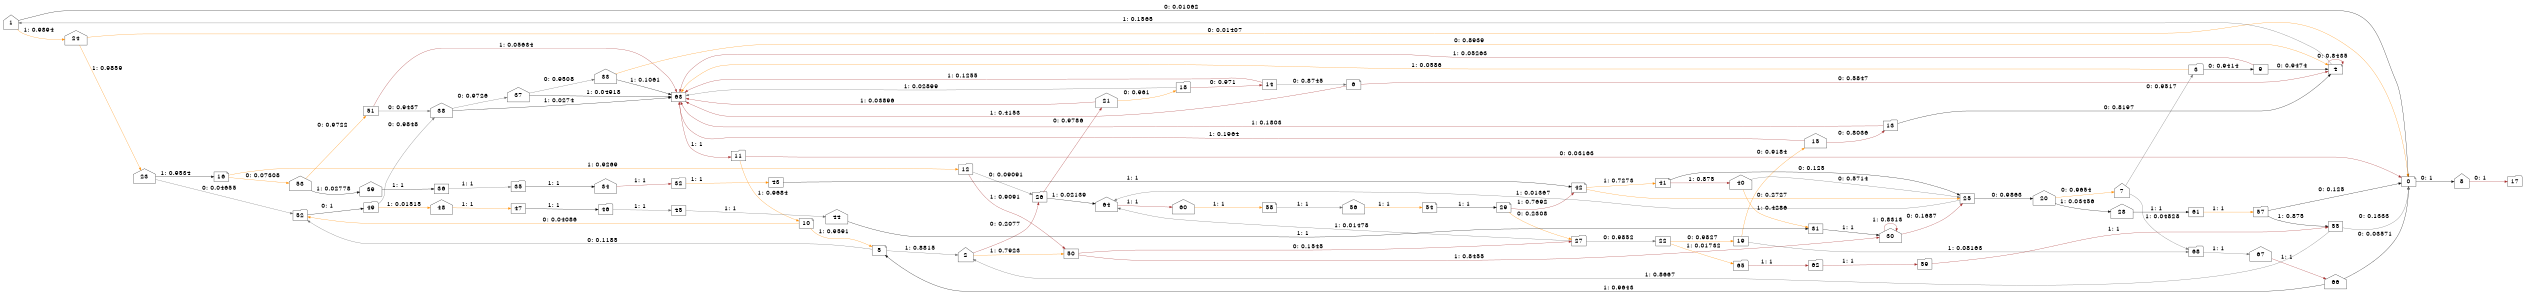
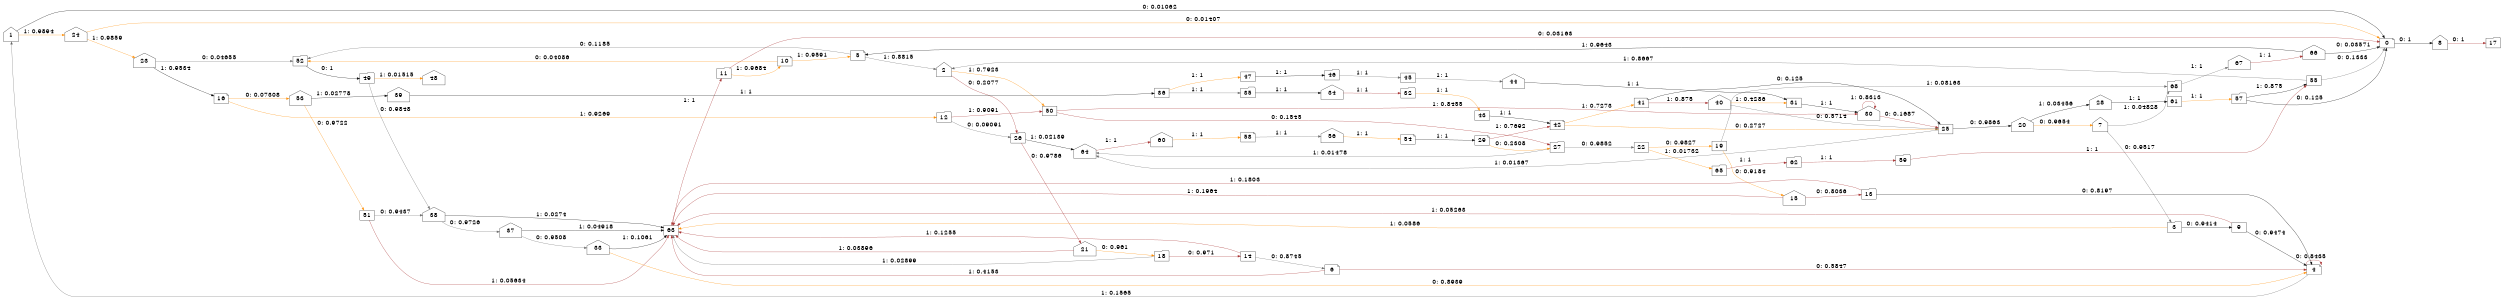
edge "48" -> "47": now "36" -> "47"
